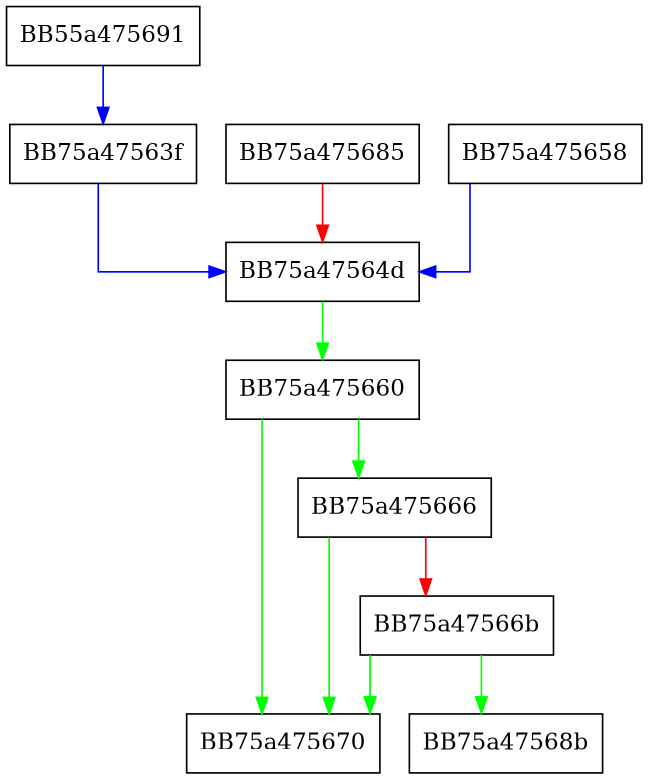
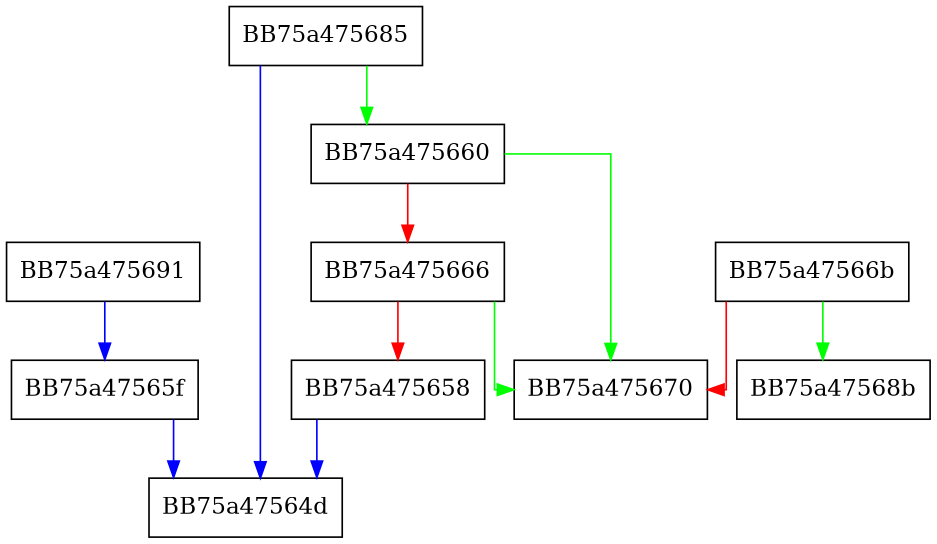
node "BB55a475691": label "BB55a475691" -> "BB75a475691"
node "BB75a47563f": label "BB75a47563f" -> "BB75a47565f"
edge "BB75a475685" -> "BB75a47564d": color red -> blue
edge "BB75a47564d" -> "BB75a475660": now "BB75a475685" -> "BB75a475660"
edge "BB75a475660" -> "BB75a475666": color green -> red
edge "BB75a475666" -> "BB75a47566b": now "BB75a475666" -> "BB75a475658"
edge "BB75a47566b" -> "BB75a475670": color green -> red
